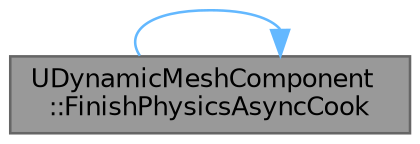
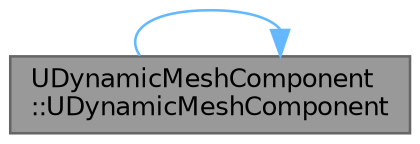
node "UDynamicMeshComponent ::FinishPhysicsAsyncCook": label "UDynamicMeshComponent ::FinishPhysicsAsyncCook" -> "UDynamicMeshComponent ::UDynamicMeshComponent"
